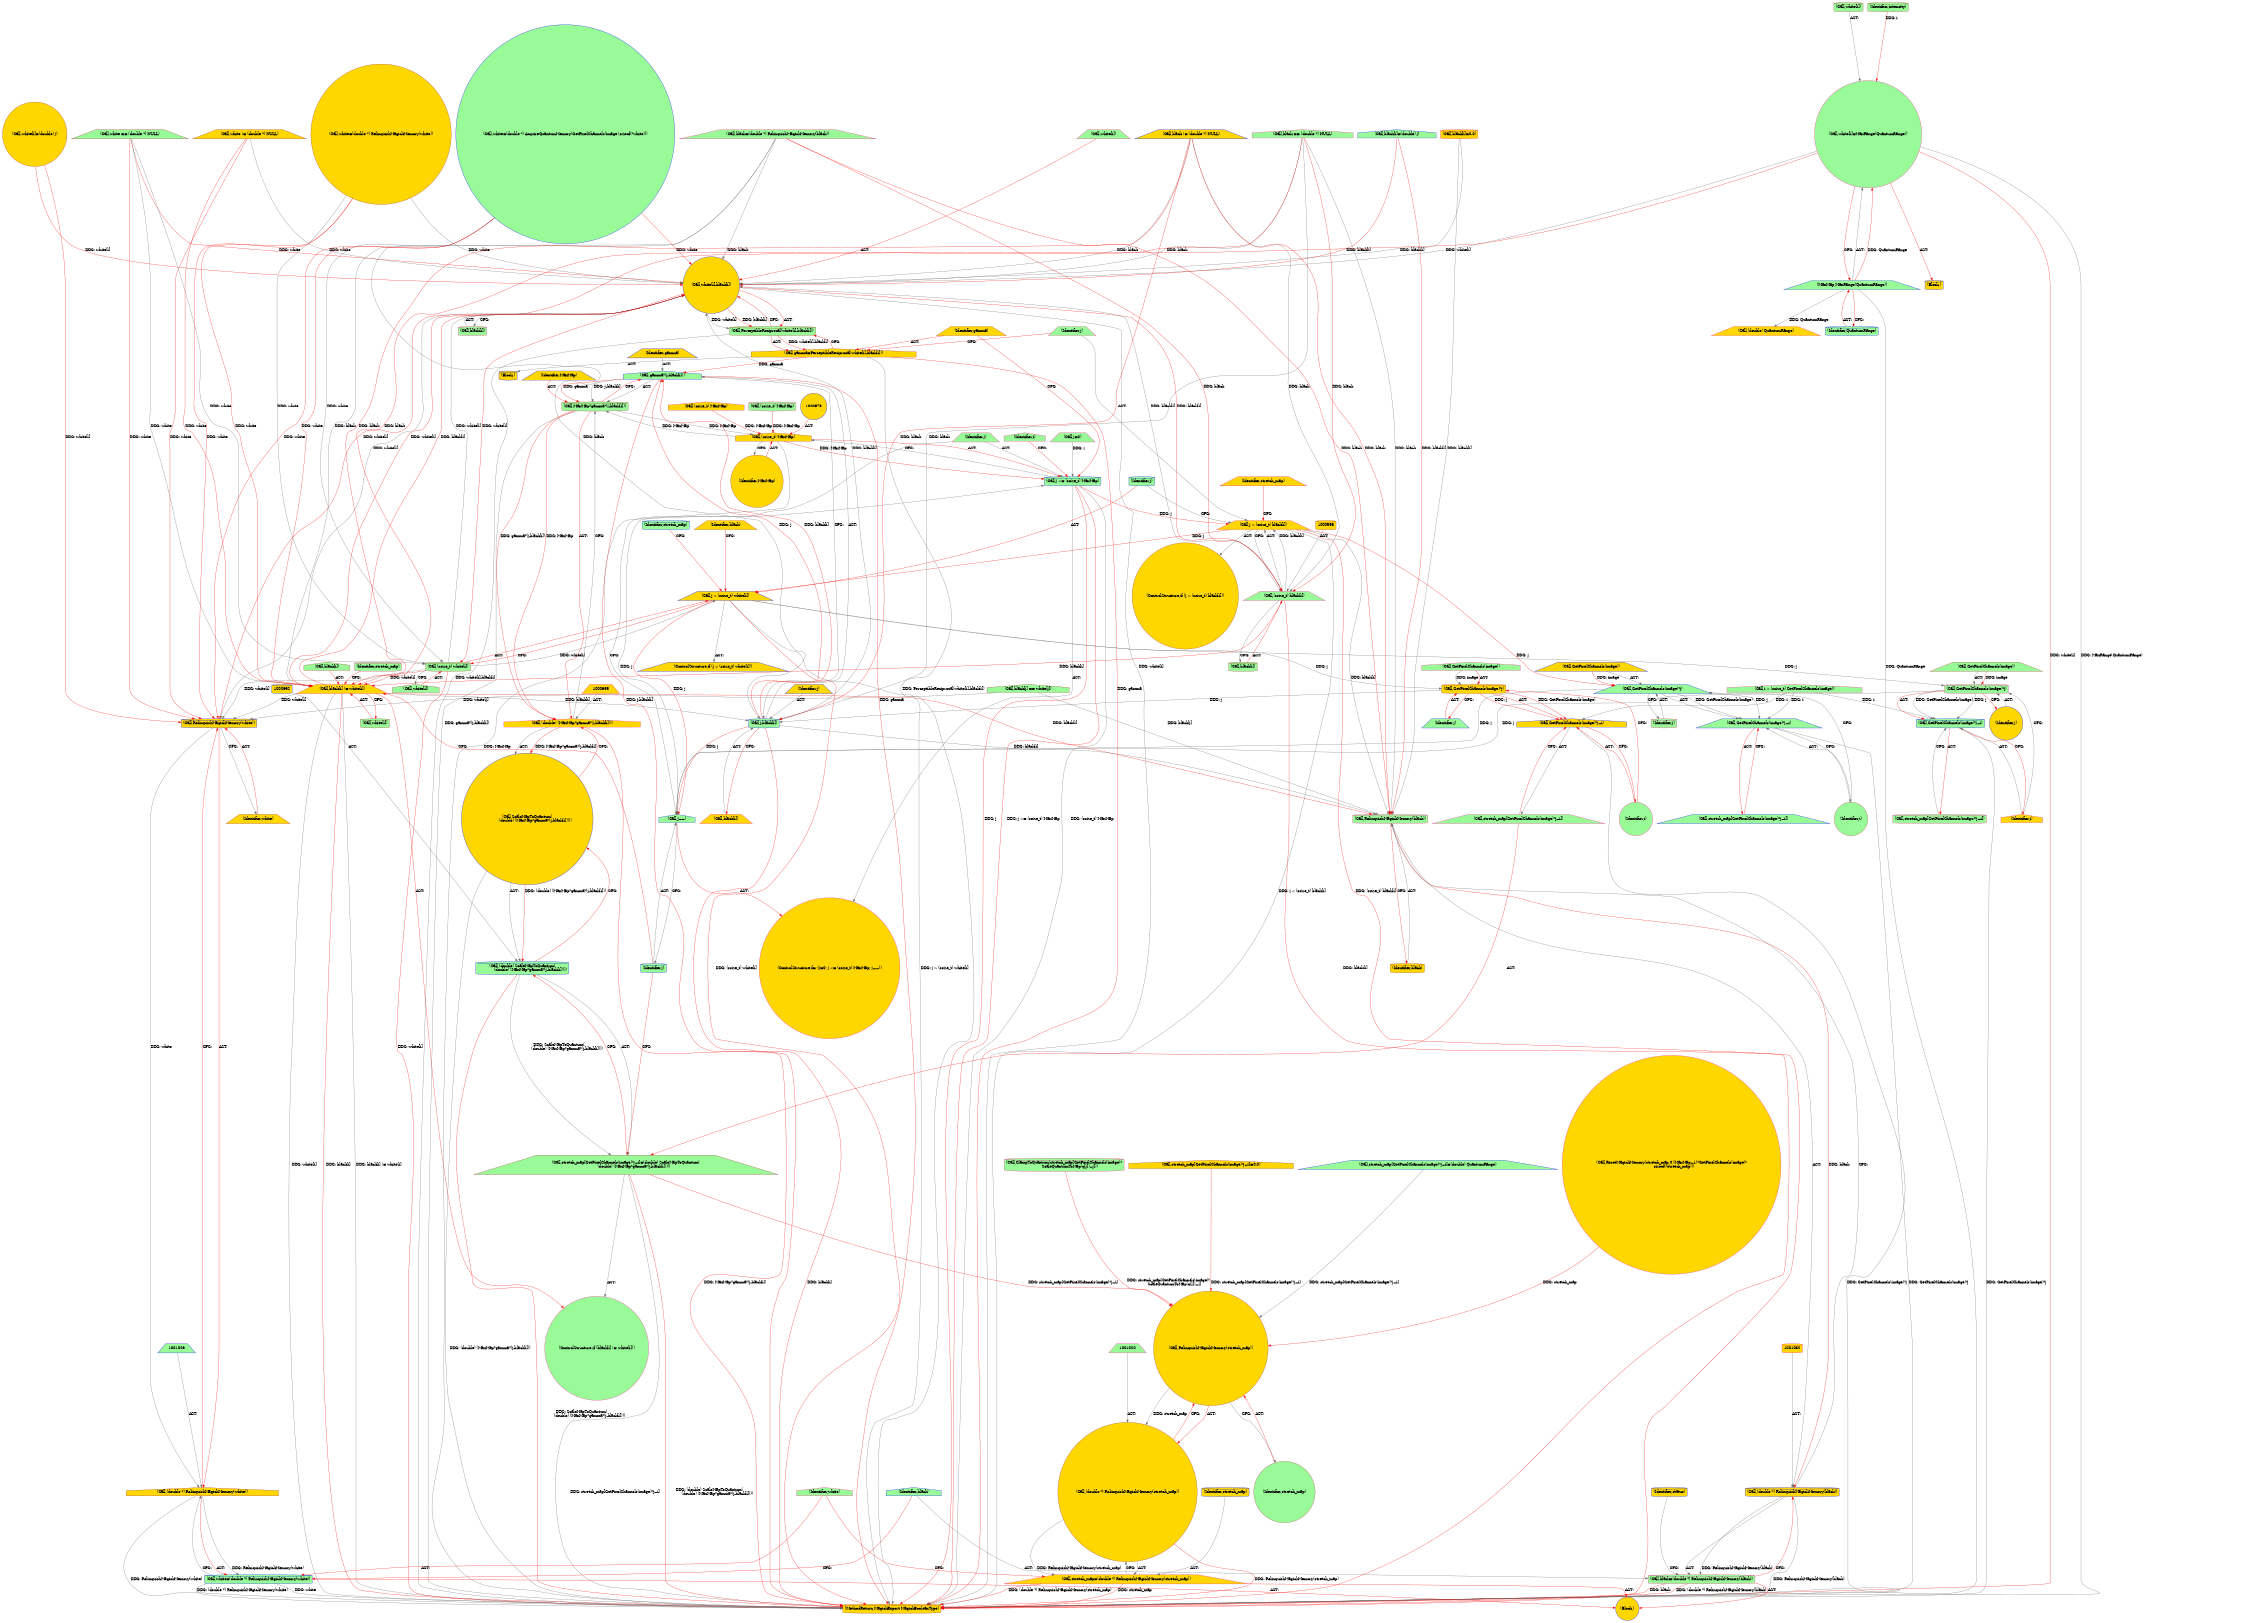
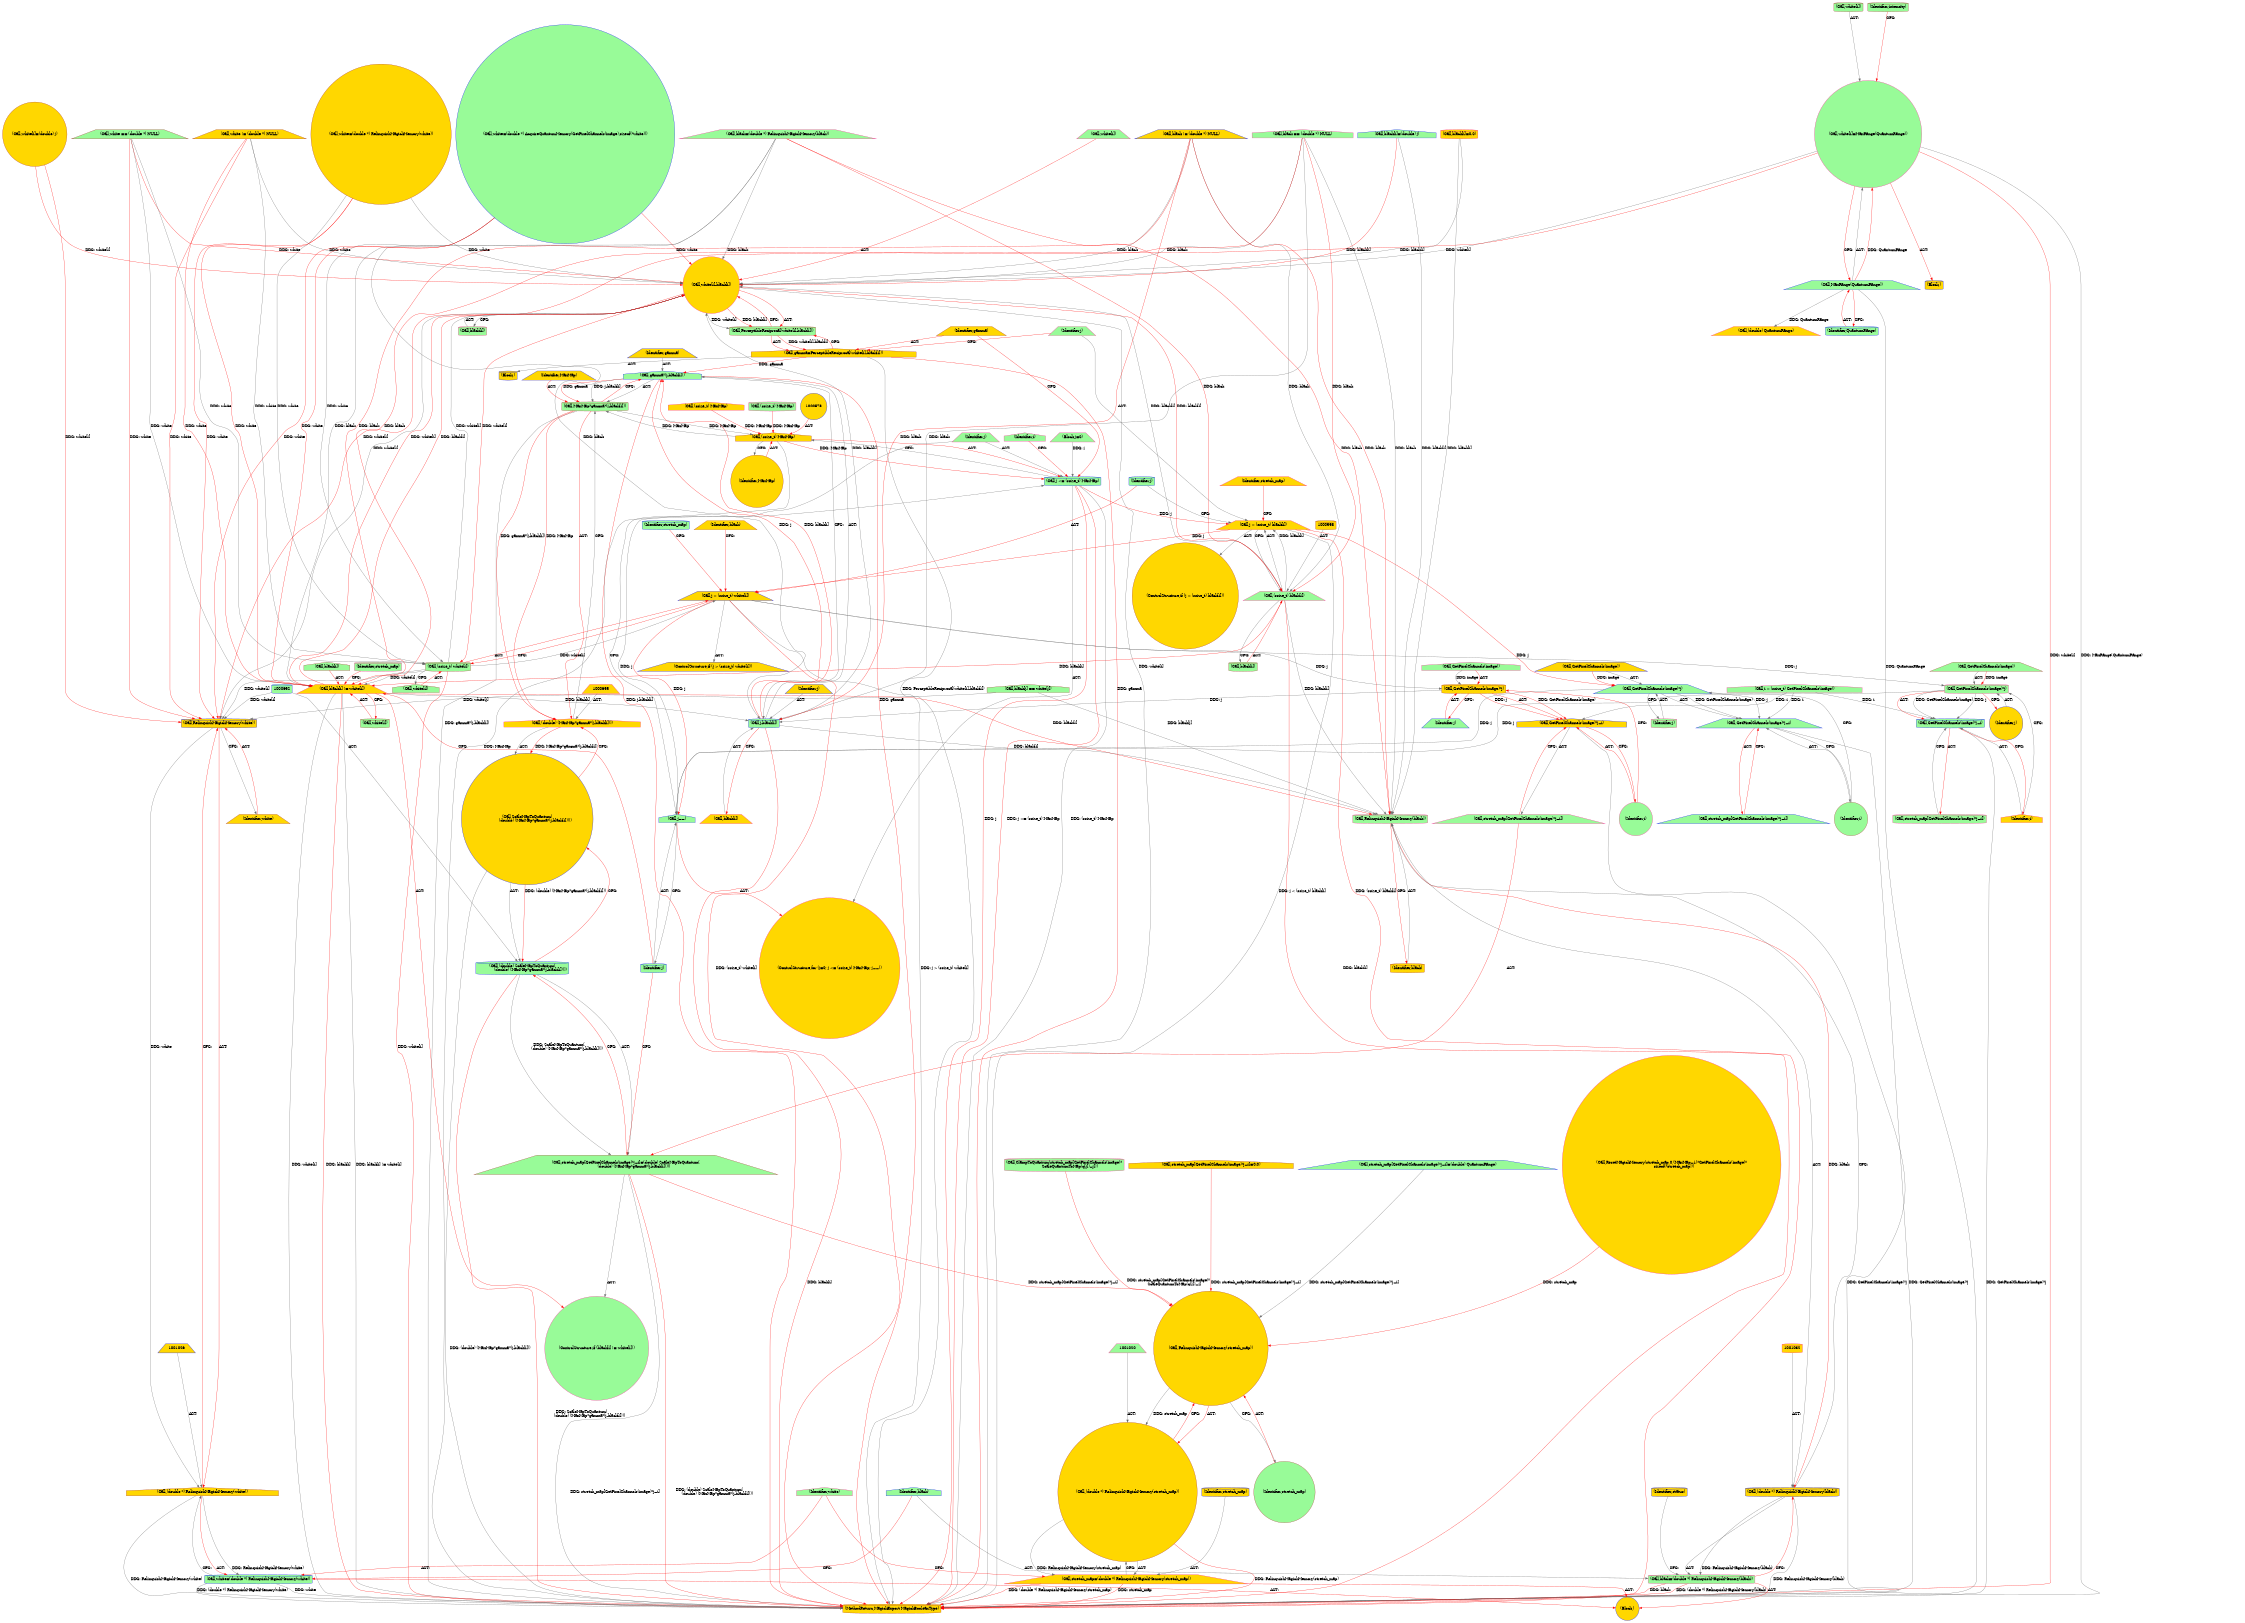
edge "(Identifier,intensity)" -> "(Call,white[i]=MaxRange(QuantumRange))": label "DDG: i" -> "CFG: "
node "(Call,white[i]-black[i])": color blue -> deeppink
node "(MaxMap,MaxRange(QuantumRange))": label "(MaxMap,MaxRange(QuantumRange))" -> "(Call,MaxRange(QuantumRange))"
node "(Call,j=0)": label "(Call,j=0)" -> "(Block,j=0)"
edge "(Call,white != (double *) NULL)" -> "(Call,(ssize_t) white[i])": added, label "DDG: white"
edge "(Call,black[i]=(double) j)" -> "(Call,RelinquishMagickMemory(black))": color red -> gray40
edge "(Call,j < (ssize_t) black[i])" -> "(Call,RelinquishMagickMemory(black))": now "(Call,(ssize_t) black[i])" -> "(Call,RelinquishMagickMemory(black))"
edge "(Call,(ssize_t) white[i])" -> "(Call,black[i] != white[i])": color red -> gray40
node "1000652": fillcolor gold -> palegreen
edge "(Call,black[i] != white[i])" -> "(Call,RelinquishMagickMemory(white))": now "1000652" -> "(Call,RelinquishMagickMemory(white))"
edge "(Call,j-black[i])" -> "(Call,j++)": removed, label "DDG: j"
edge "(Call,PerceptibleReciprocal(white[i]-black[i]))" -> "(MethodReturn,MagickExport MagickBooleanType)": removed, label "DDG: white[i]-black[i]"
edge "(Call,(double) (MaxMap*gamma*(j-black[i])))" -> "(MethodReturn,MagickExport MagickBooleanType)": removed, label "DDG: MaxMap*gamma*(j-black[i])"
node "1001026": fillcolor palegreen -> gold
